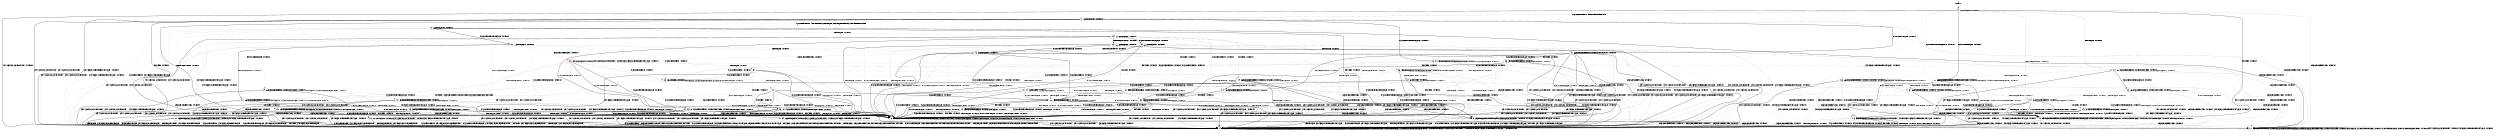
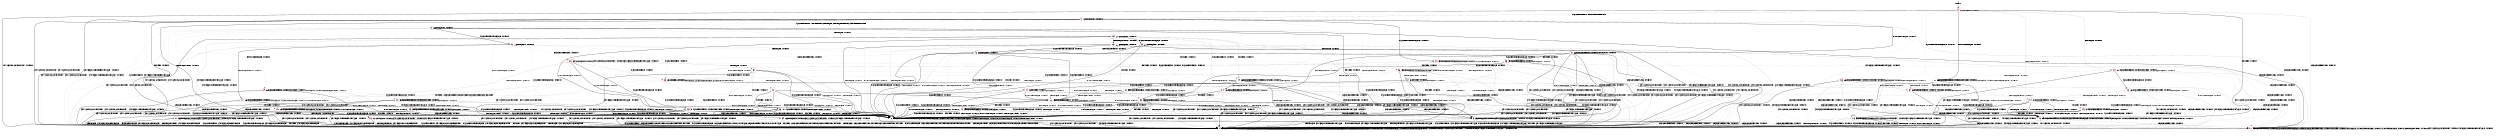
edge "s21" -> "s28": label "RSA_CLIENT_HELLO / TIMEOUT" -> "EMPTY_CERTIFICATE / TIMEOUT"
edge "s40" -> "s18": label "CHANGE_CIPHER_SPEC / TIMEOUT" -> "CERTIFICATE / SOCKET_CLOSED"
